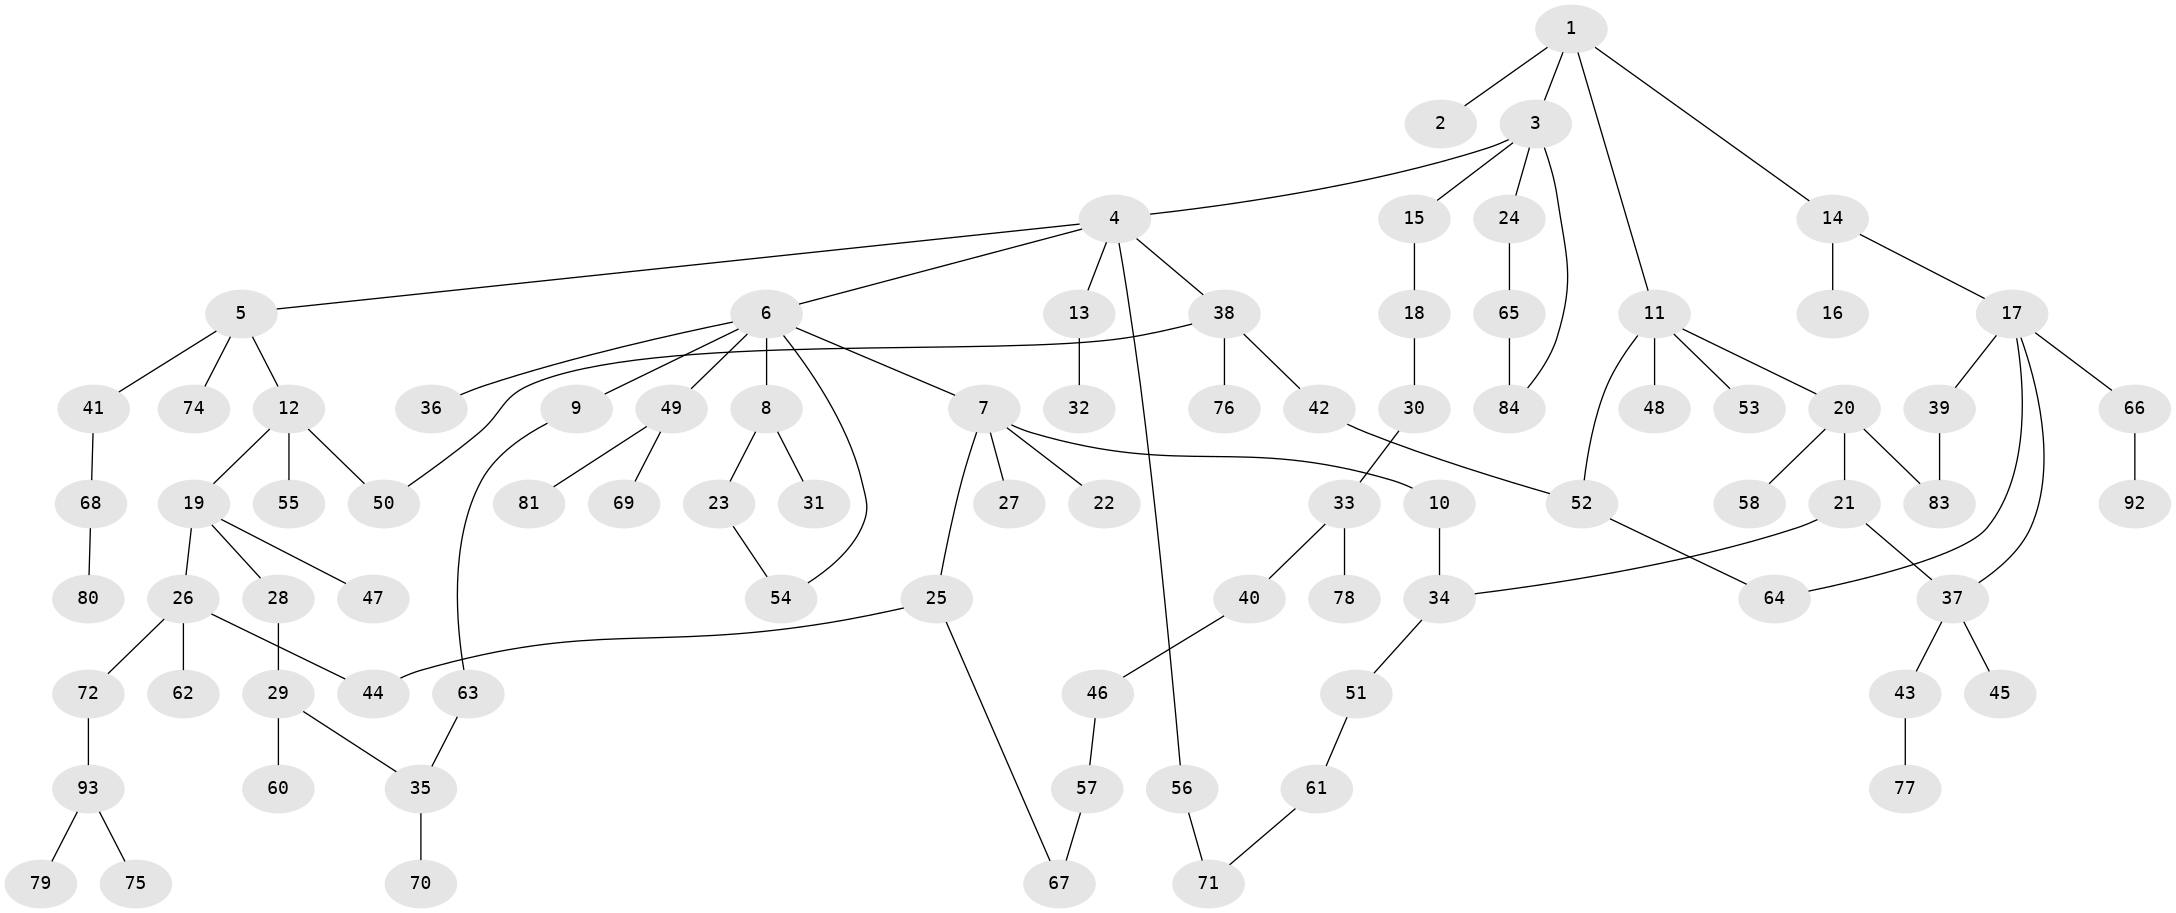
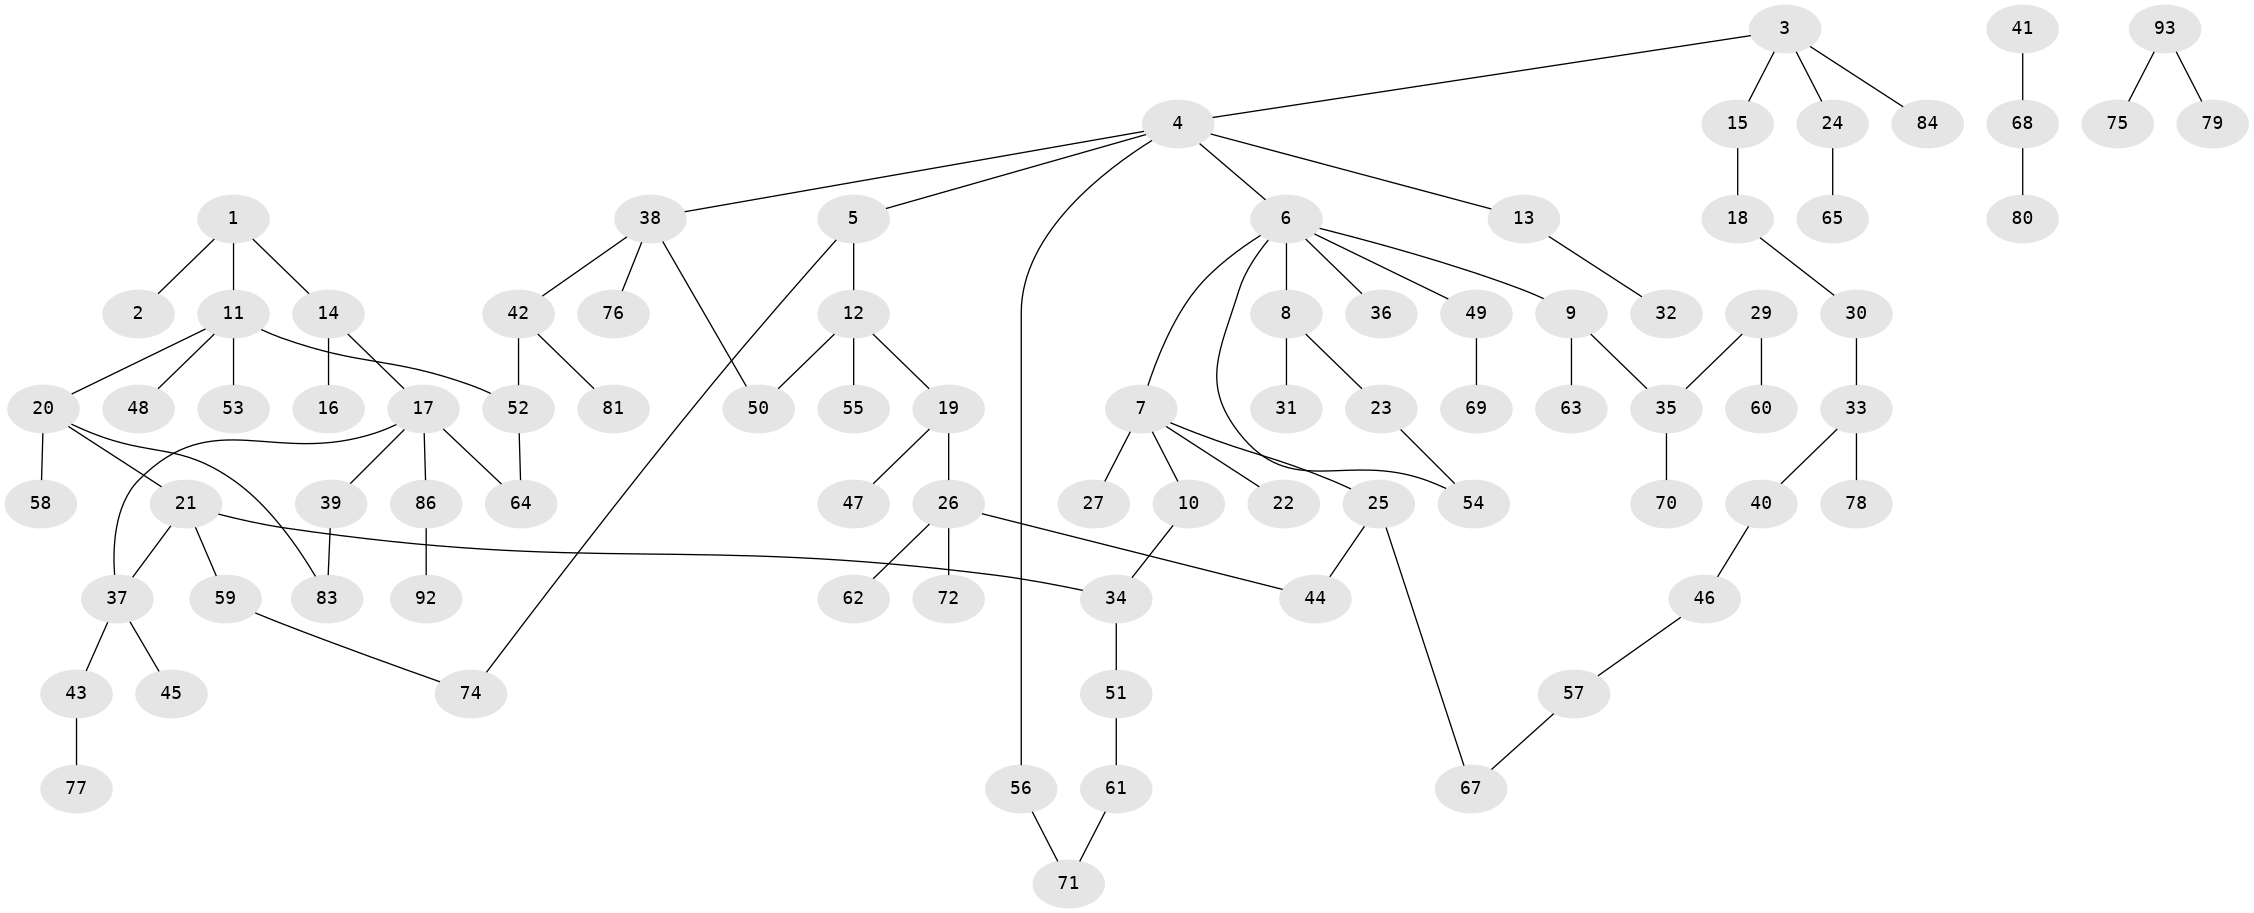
edge "1" -- "3": removed
edge "5" -- "41": removed
edge "65" -- "84": removed
node "66": label "66" -> "86"
edge "49" -- "81": now "42" -- "81"
node "59": added
node "28": removed
edge "72" -- "93": removed
edge "63" -- "35": now "9" -- "35"
